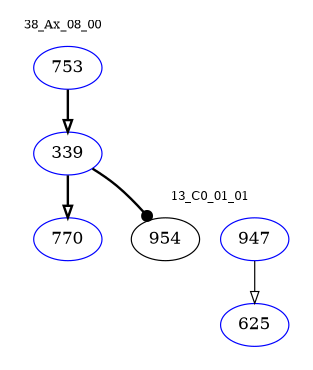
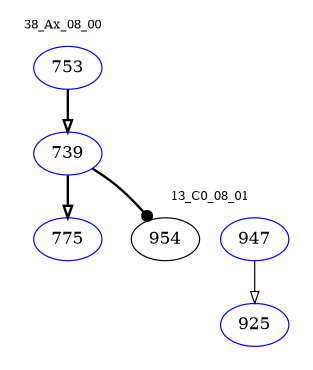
node "339": label "339" -> "739"
cluster "13_C0_01_01": label "13_C0_01_01" -> "13_C0_08_01"
node "770": label "770" -> "775"
node "625": label "625" -> "925"
